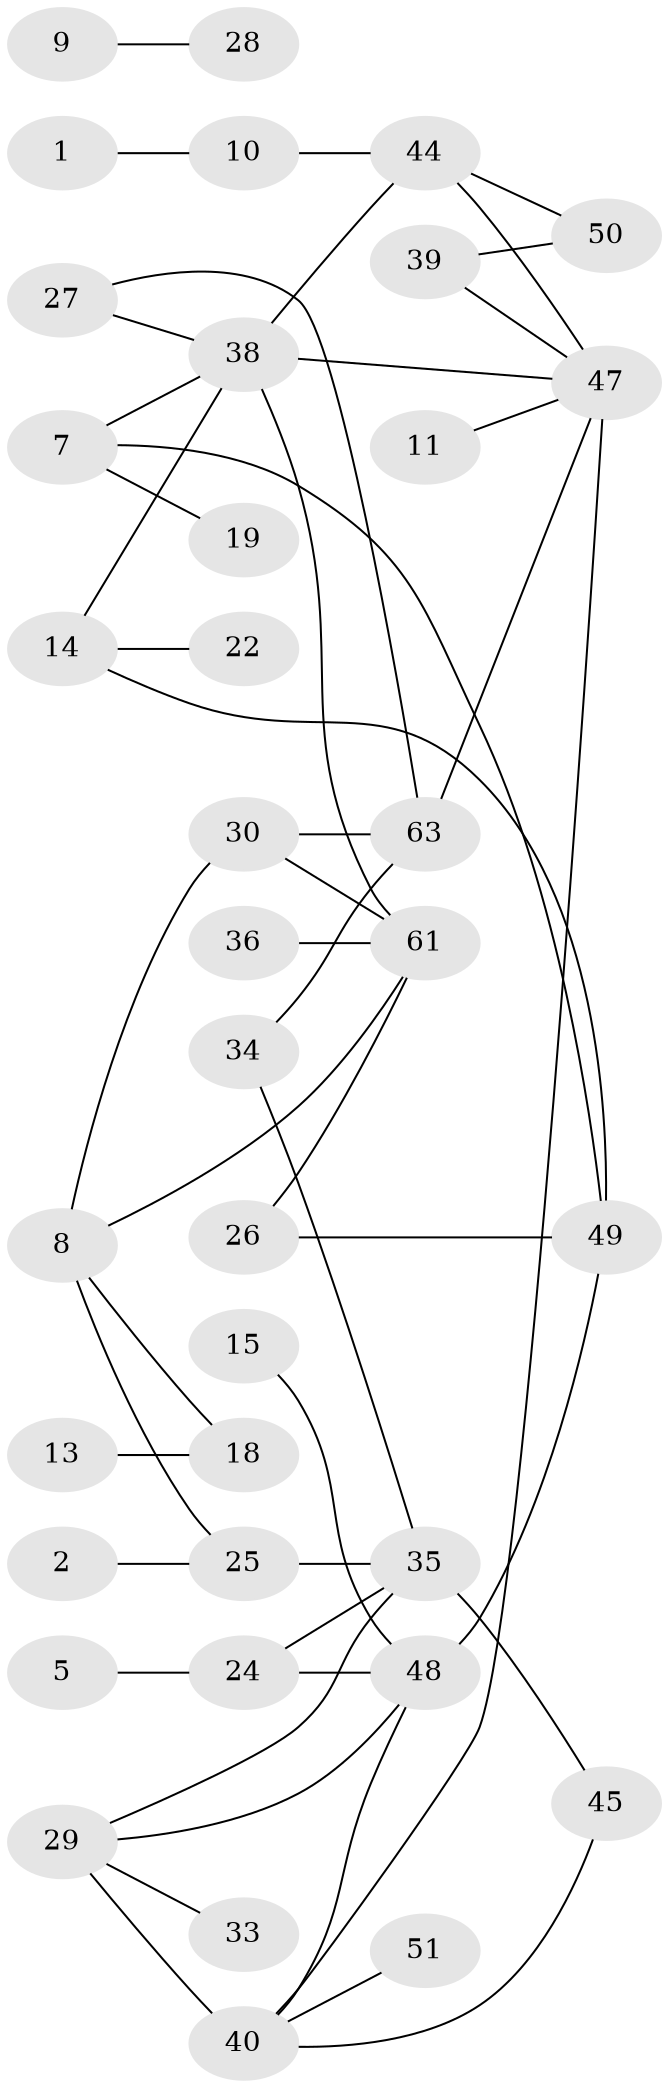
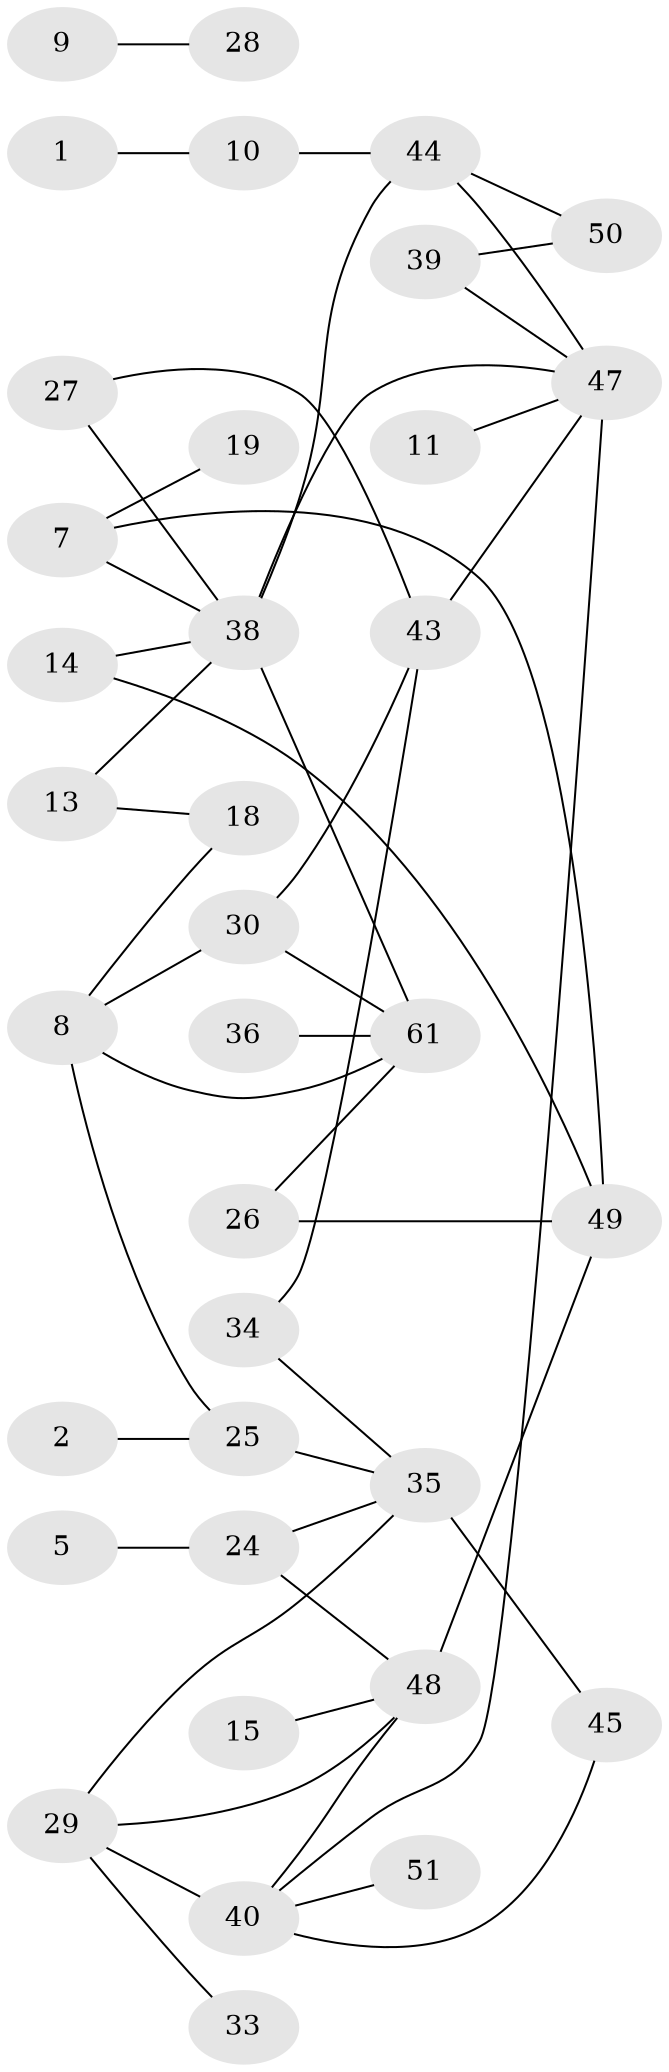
node "22": removed
edge "38" -- "13": added
node "63": label "63" -> "43"
